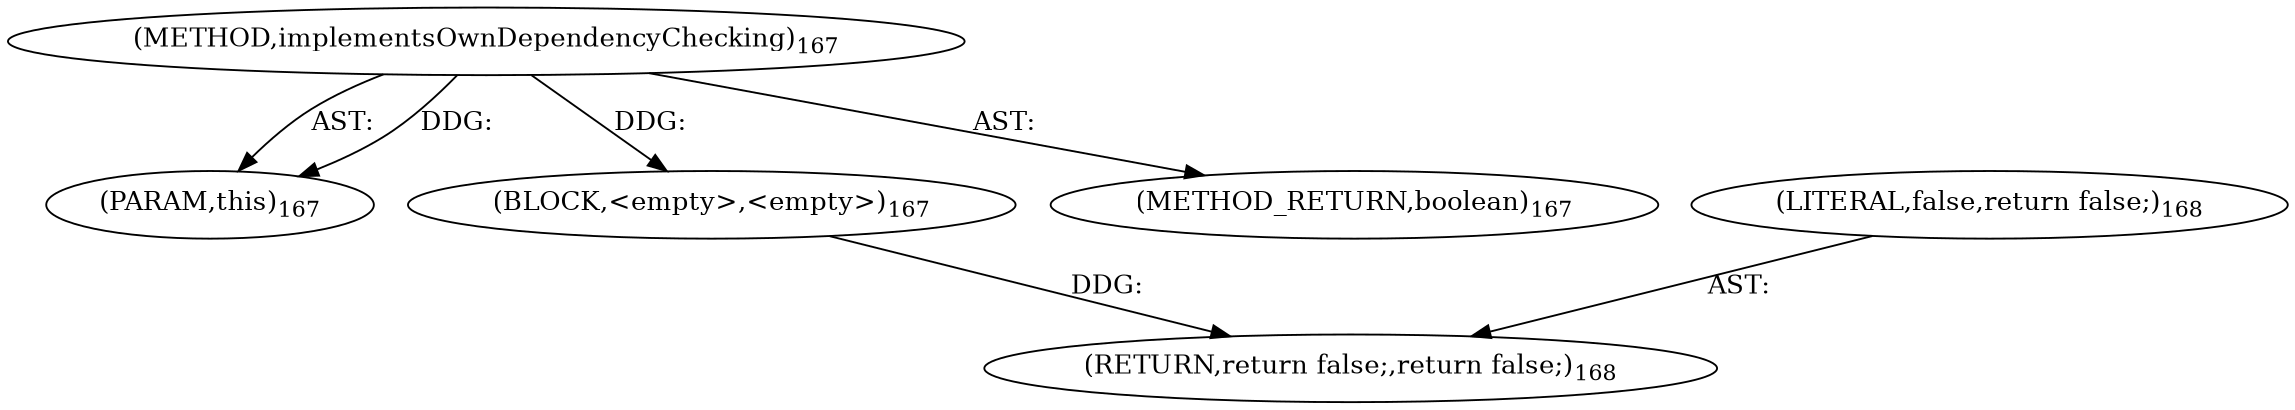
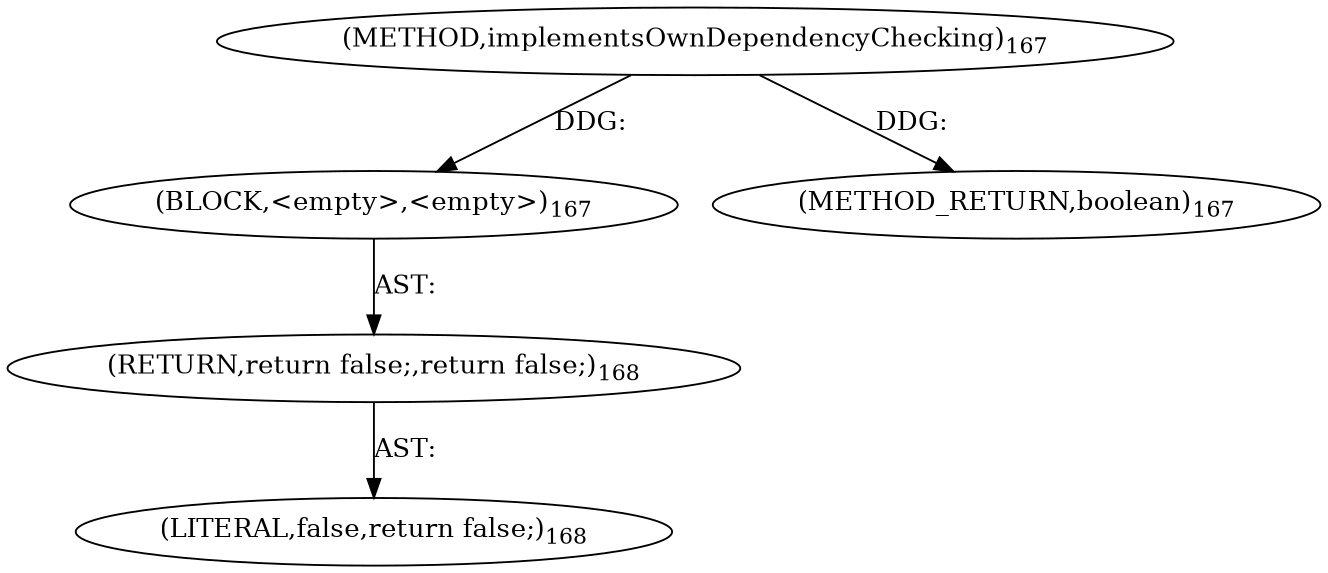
edge "(METHOD,implementsOwnDependencyChecking)" -> "(METHOD_RETURN,boolean)": label "AST: " -> "DDG: "
node "(PARAM,this)": removed
edge "(LITERAL,false,return false;)" -> "(RETURN,return false;,return false;)": reversed
edge "(BLOCK,<empty>,<empty>)" -> "(RETURN,return false;,return false;)": label "DDG: " -> "AST: "
